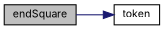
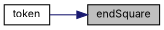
edge "endSquare" -> "token": reversed
